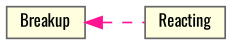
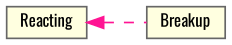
edge "Reacting" -> "Breakup": reversed
